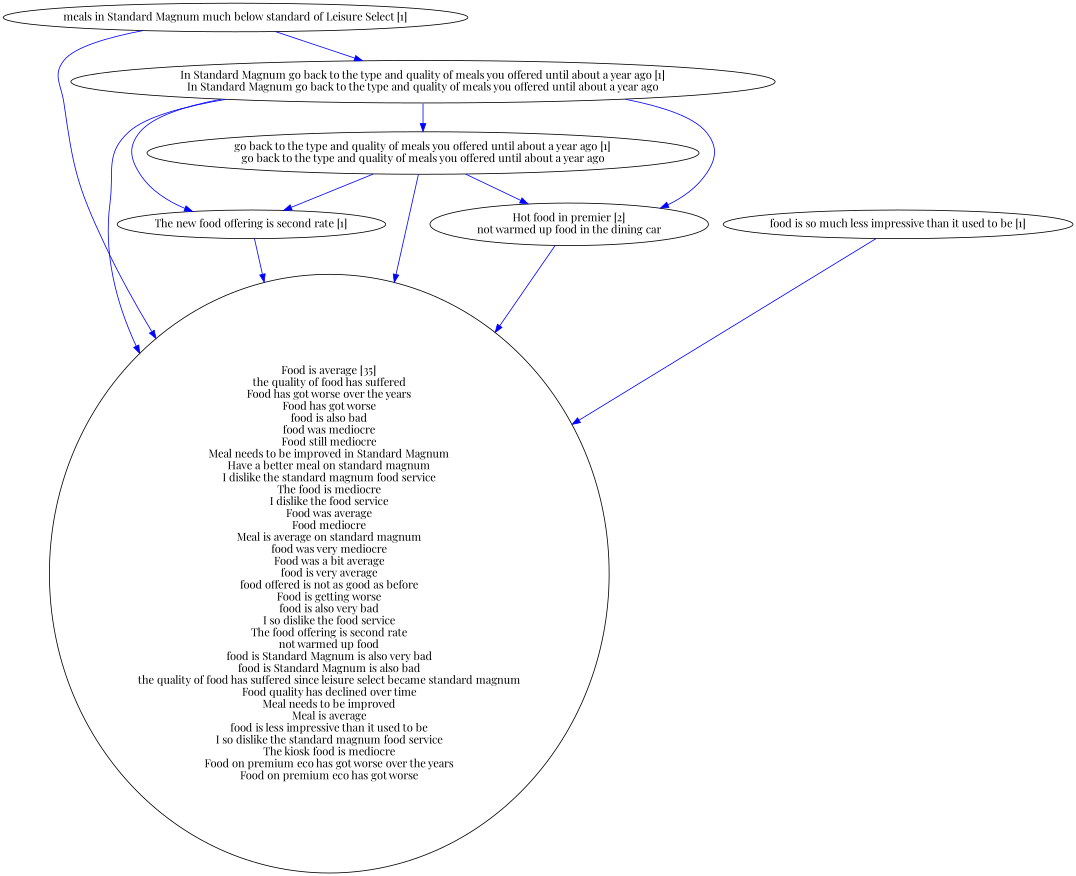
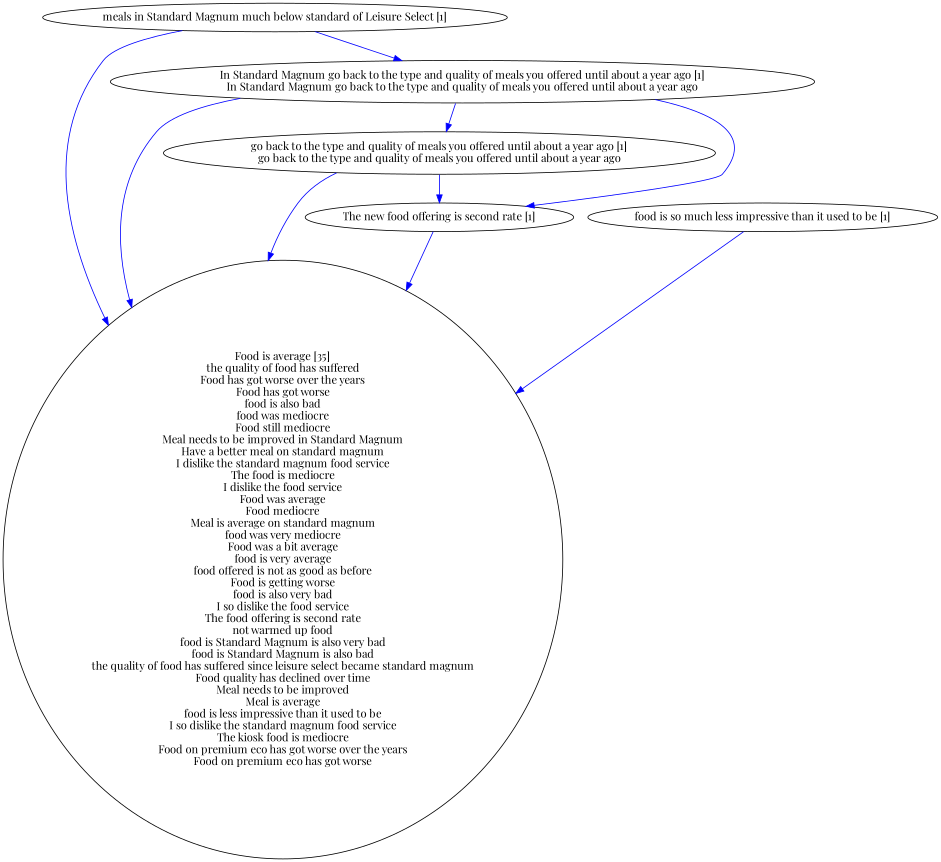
node "Hot food in premier [2] not warmed up food in the dining car": removed
